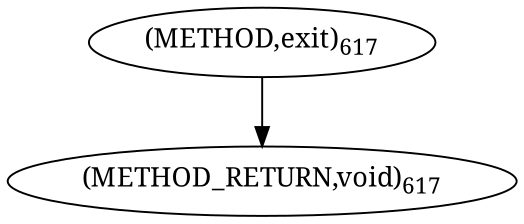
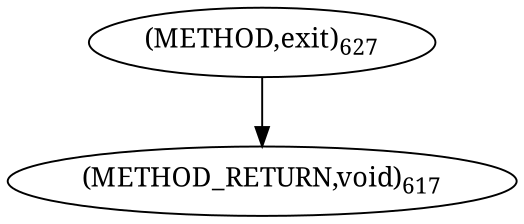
node "(METHOD,exit)": text "617" -> "627"
